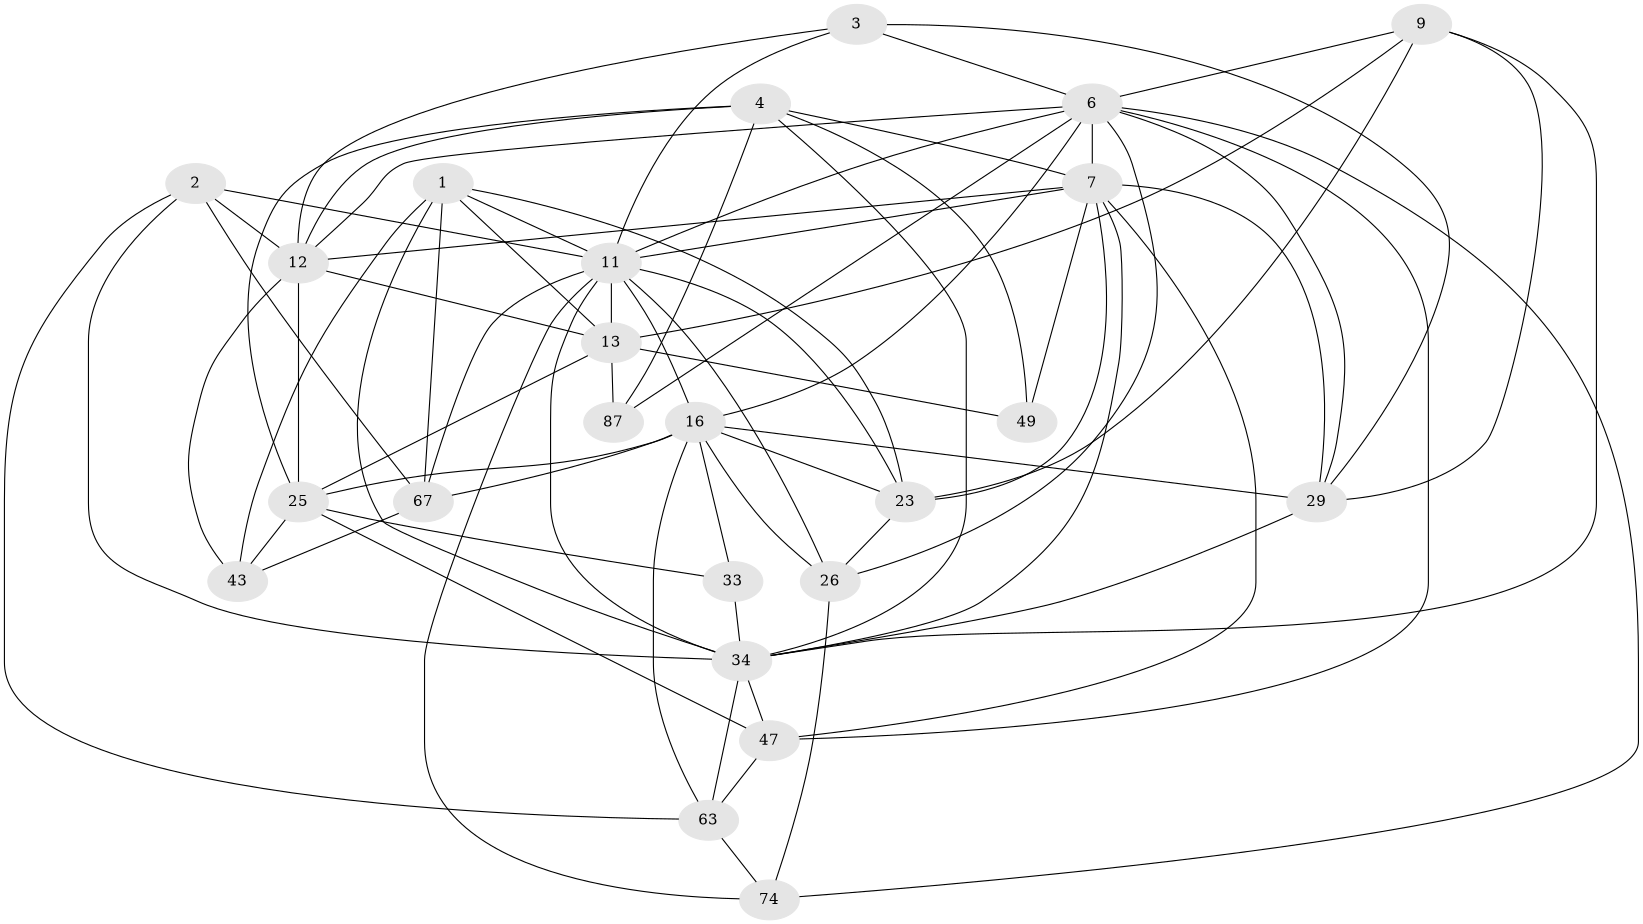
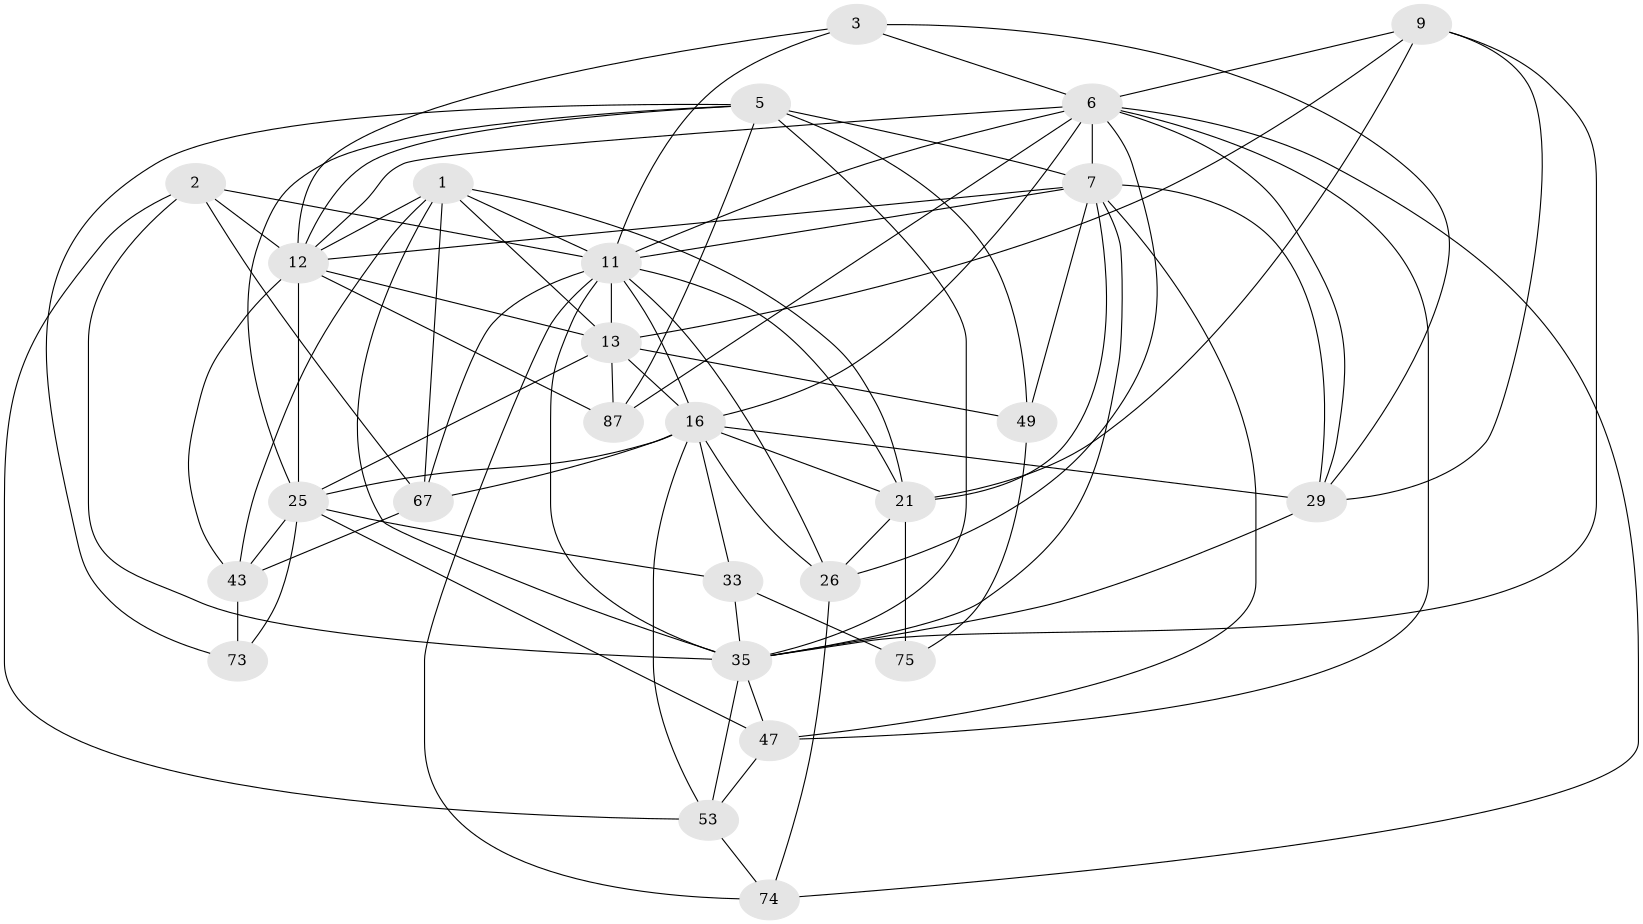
node "4": label "4" -> "5"
edge "1" -- "12": added
edge "12" -- "87": added
edge "13" -- "16": added
node "23": label "23" -> "21"
node "73": added
node "34": label "34" -> "35"
node "75": added
node "63": label "63" -> "53"
